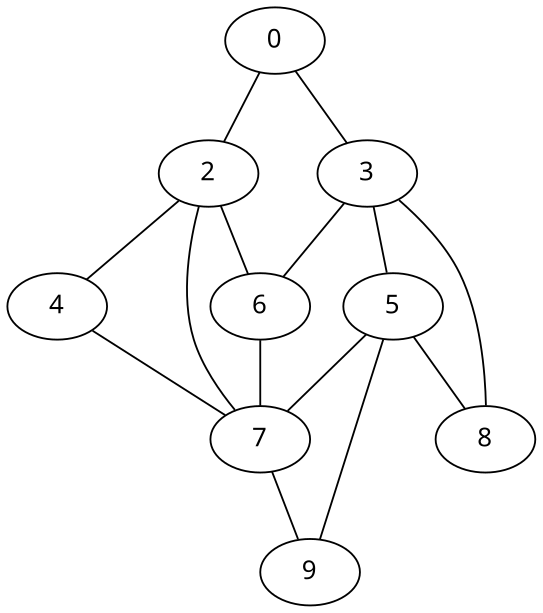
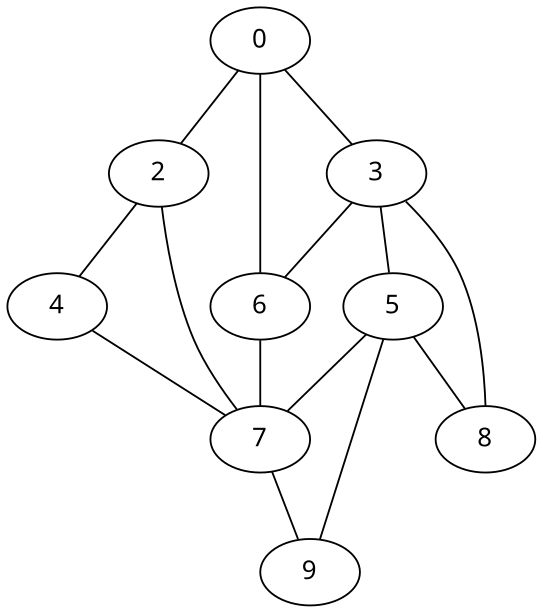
edge "2" -- "6": now "0" -- "6"
